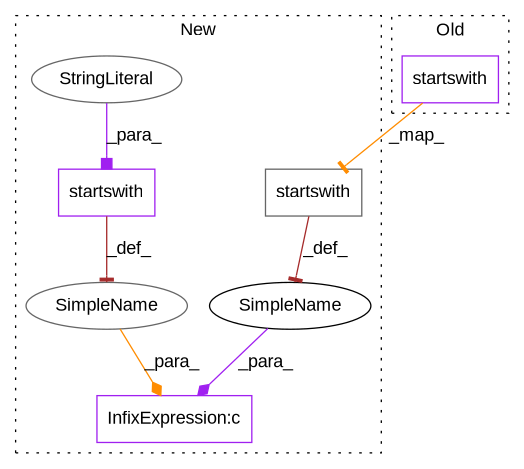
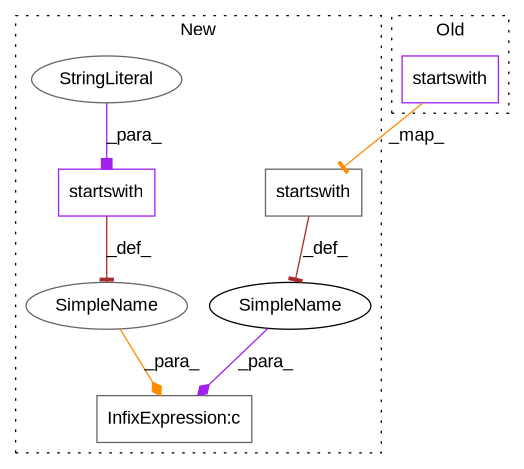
node "InfixExpression:c": color purple -> gray40
